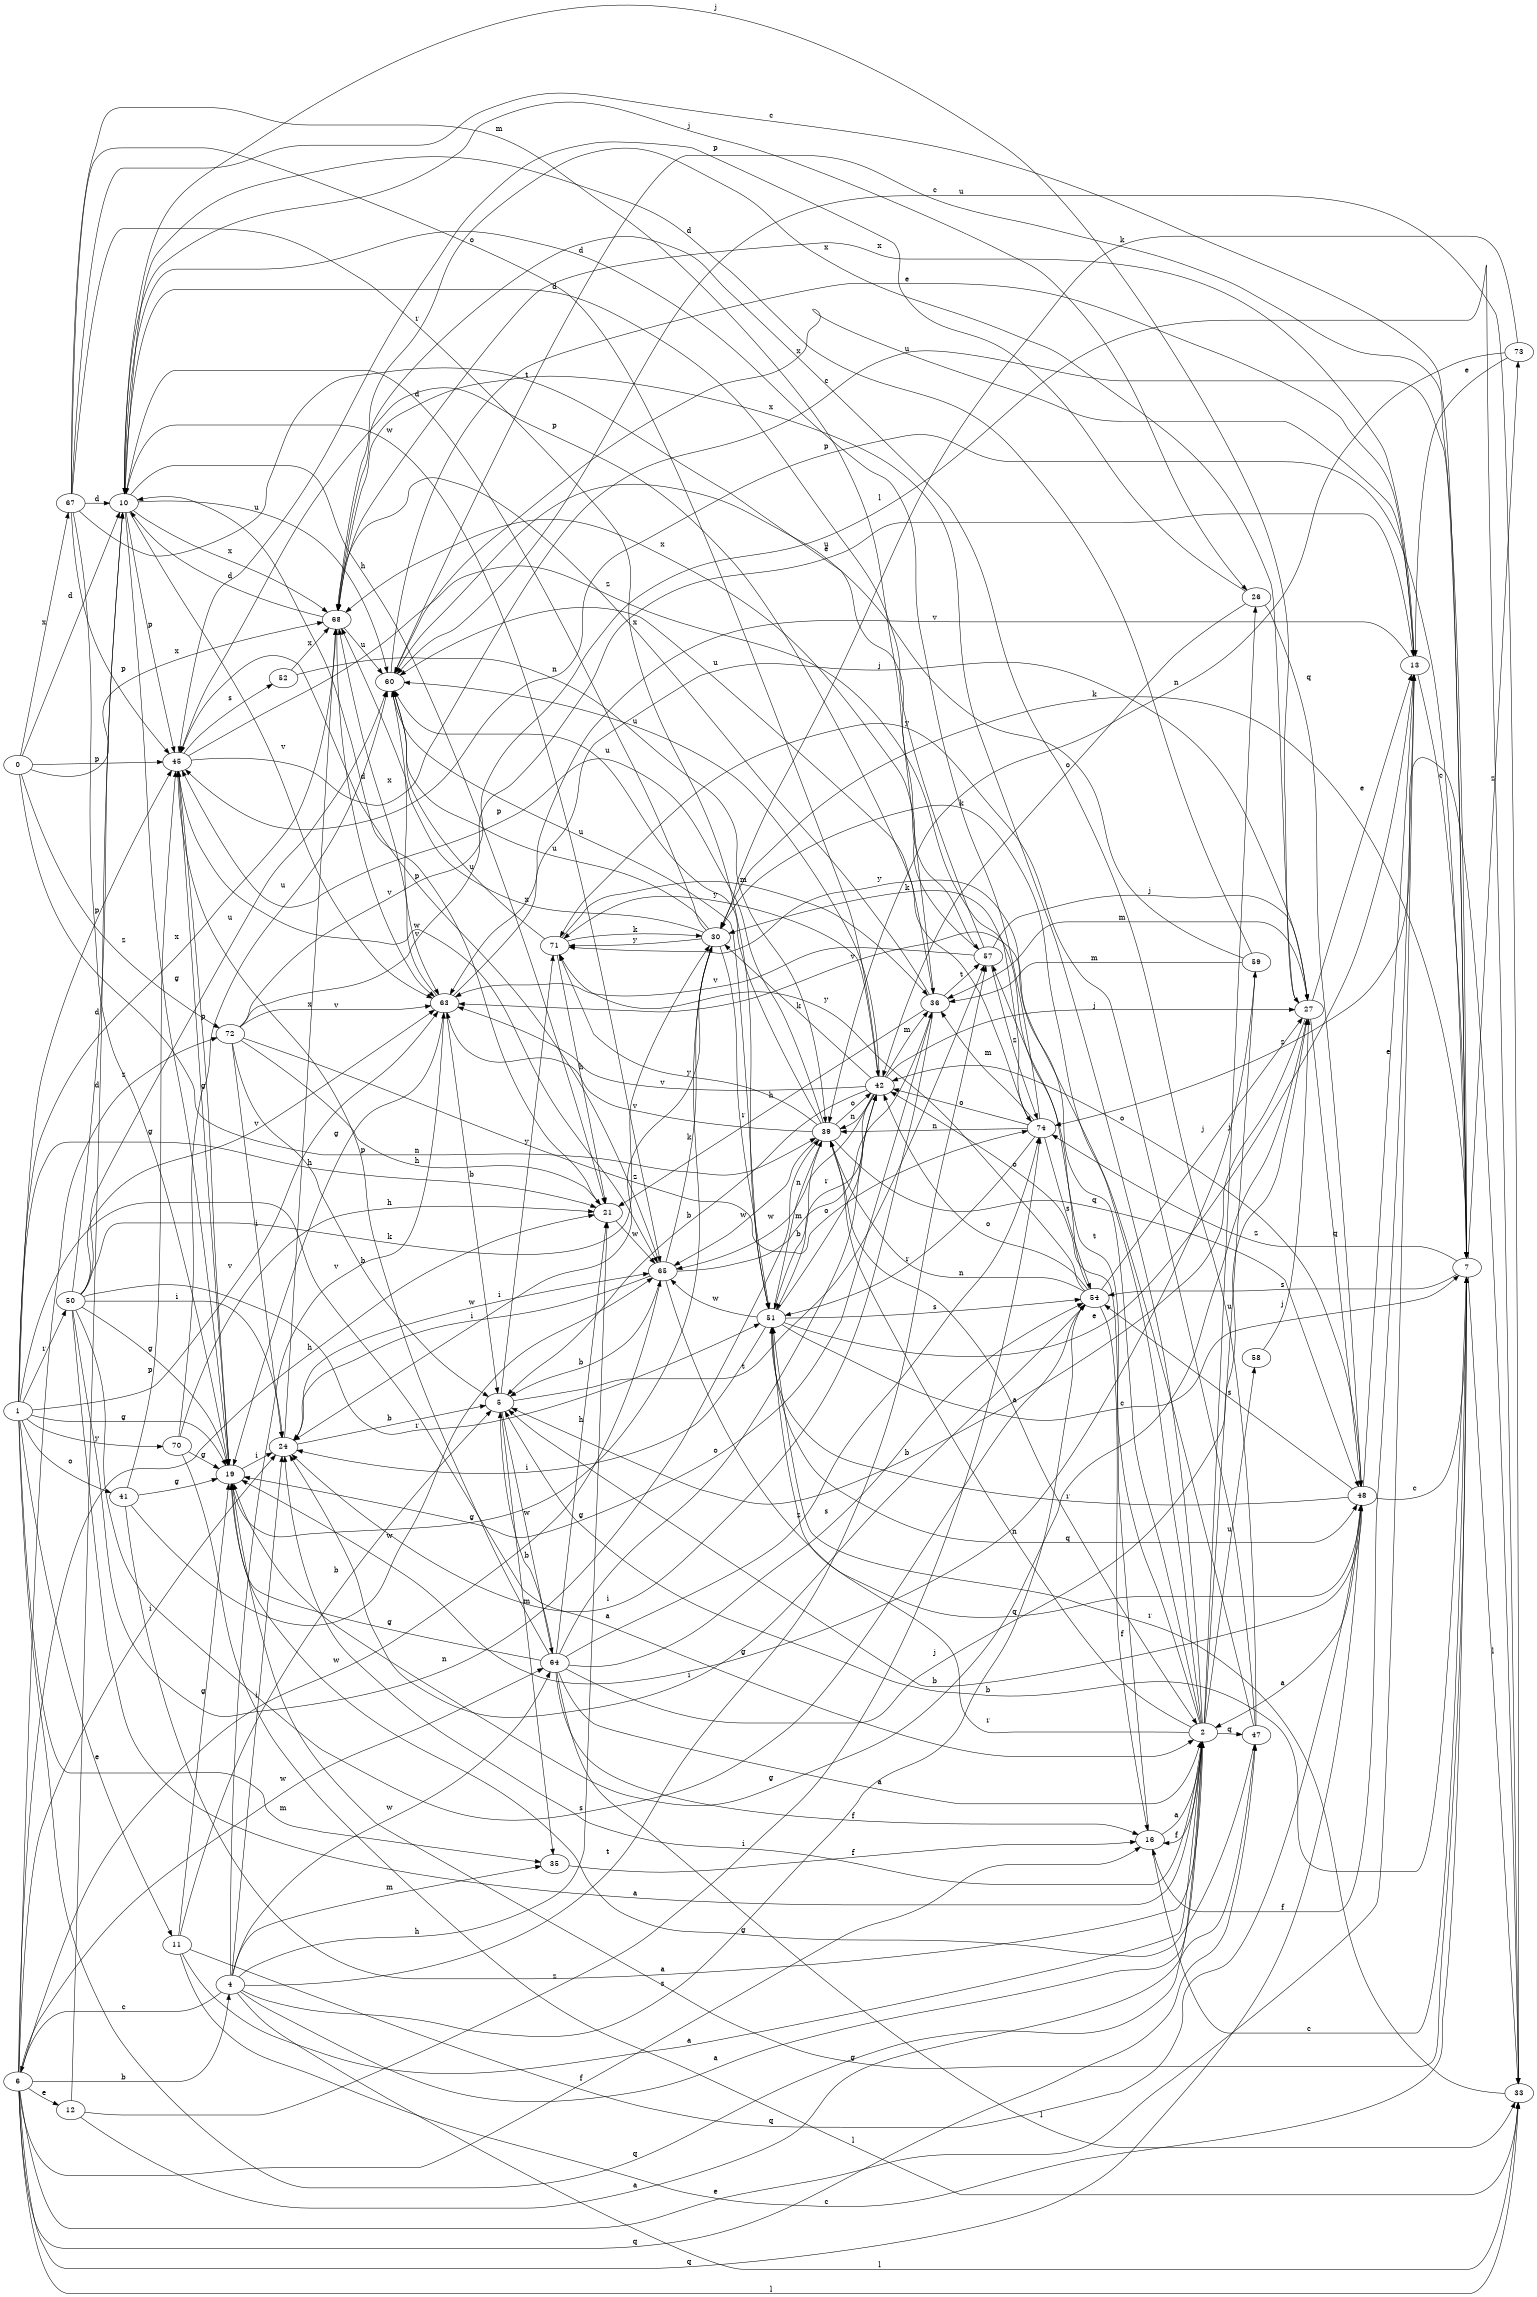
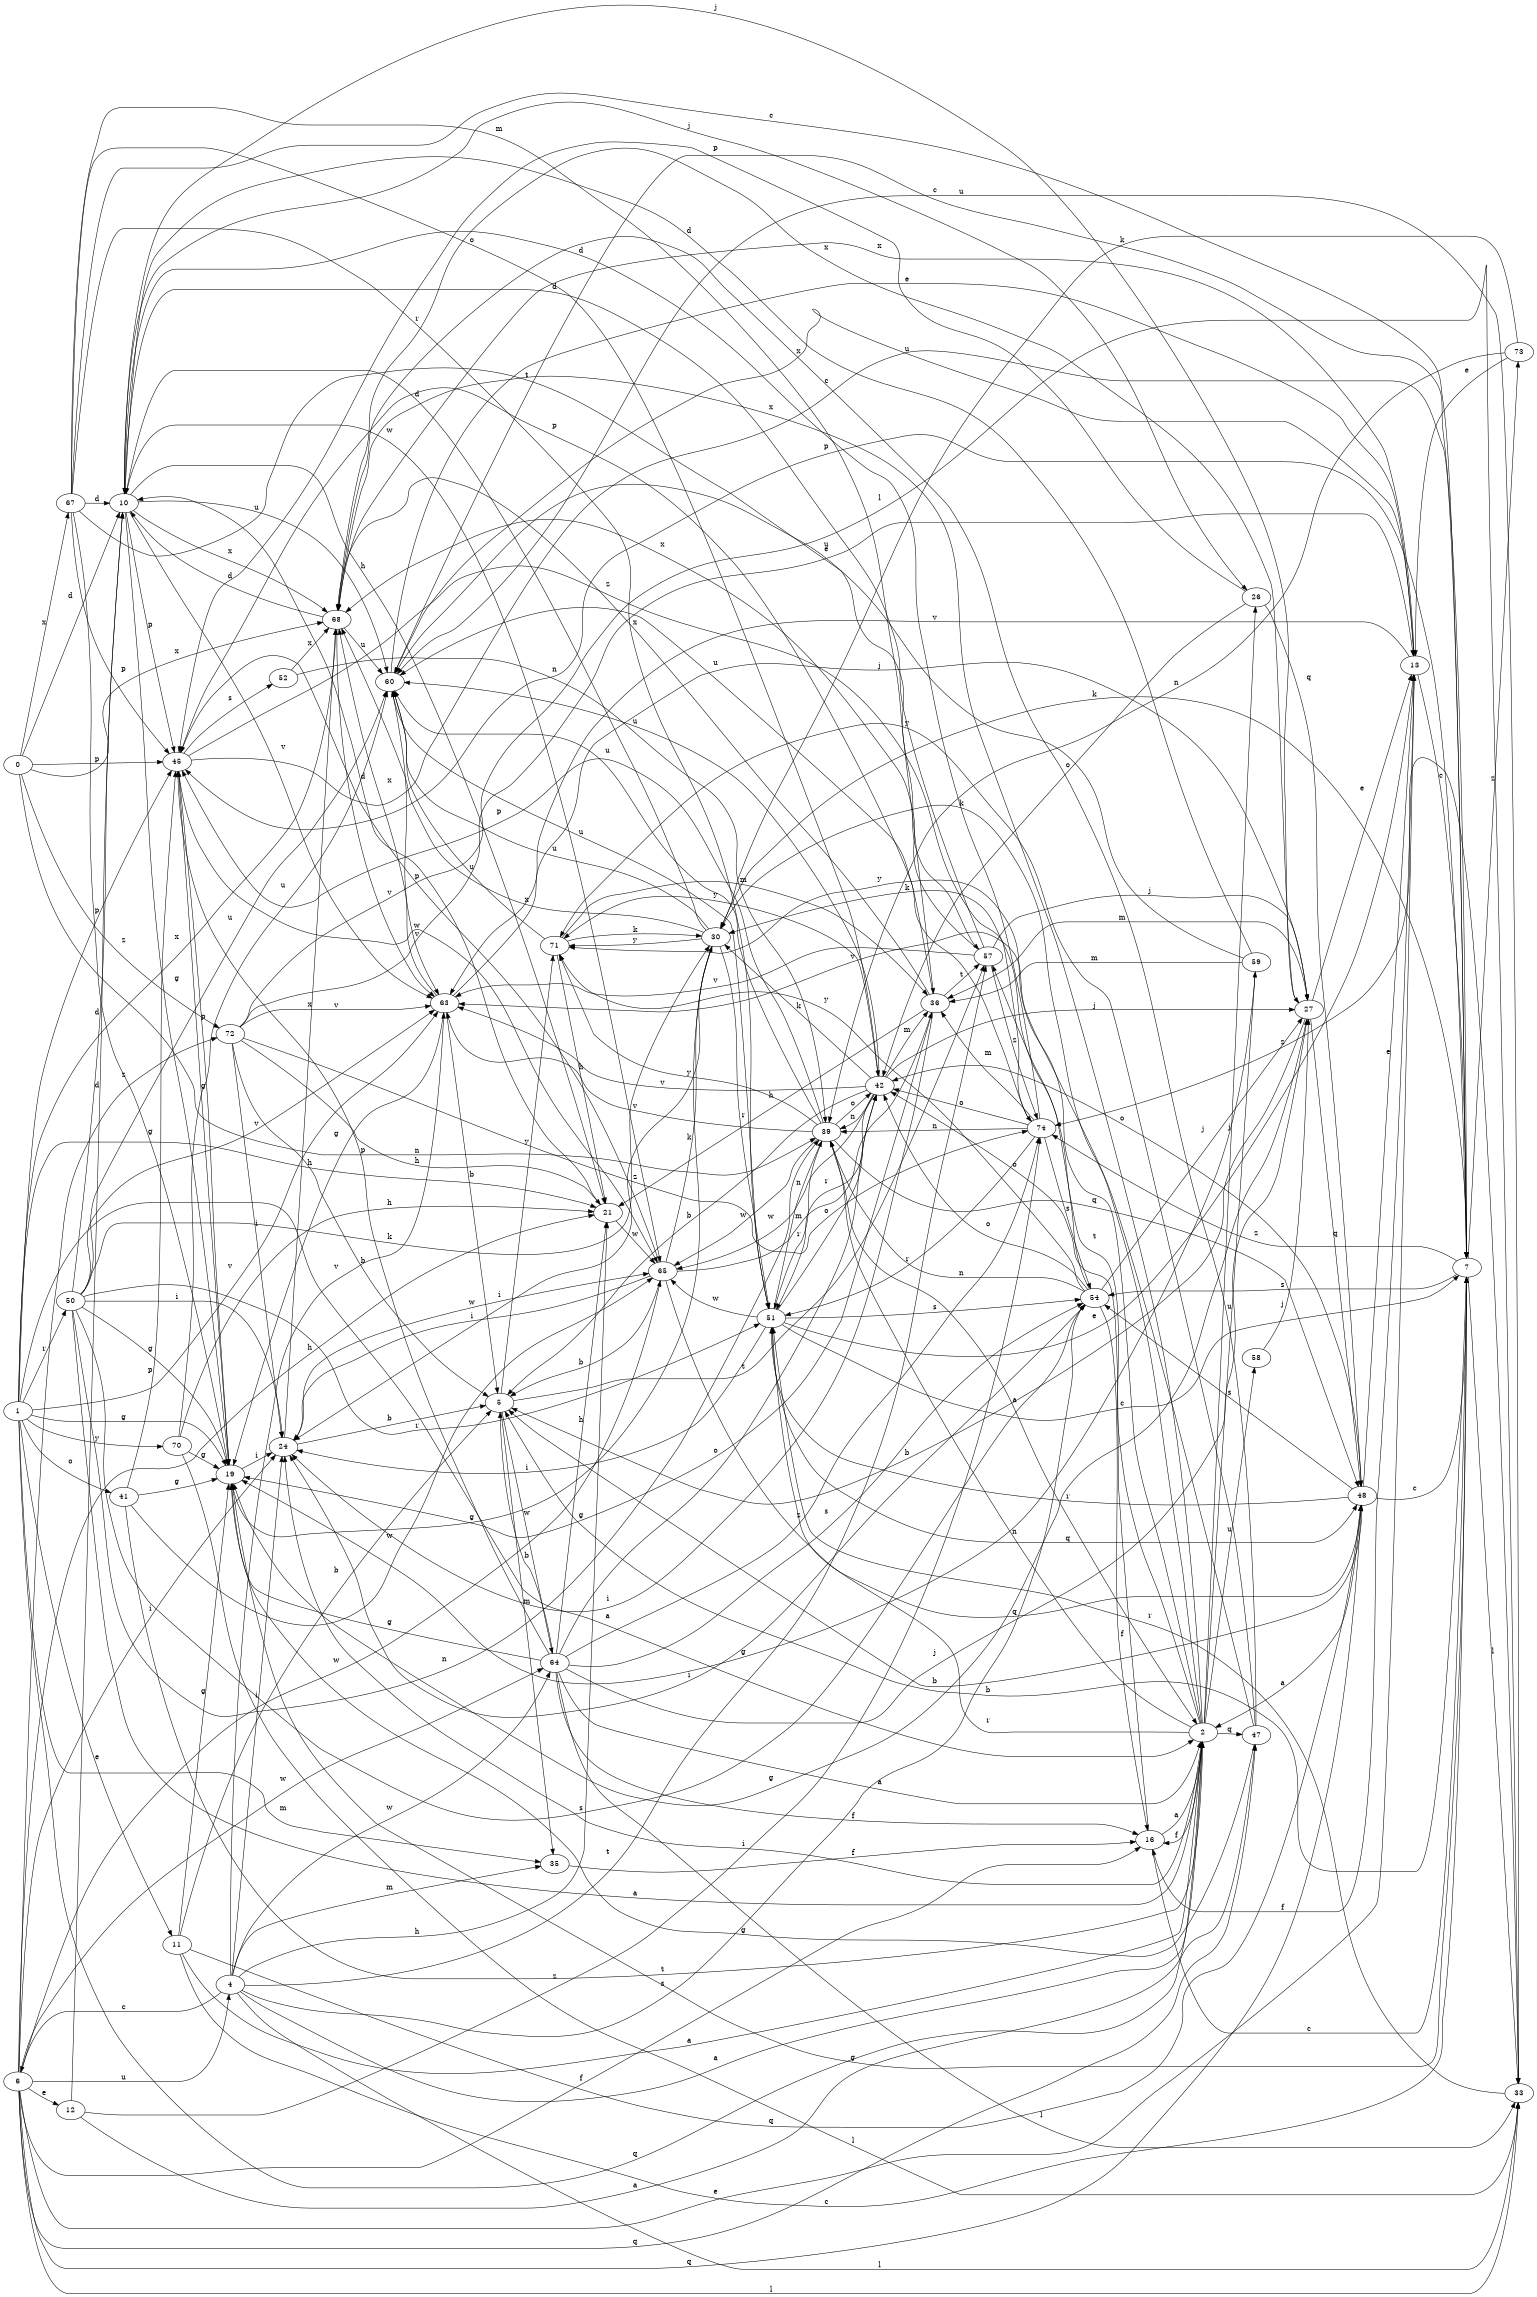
edge "39" -> "51": label "b" -> "r"
edge "41" -> "2": label "a" -> "t"
edge "6" -> "4": label "b" -> "u"
